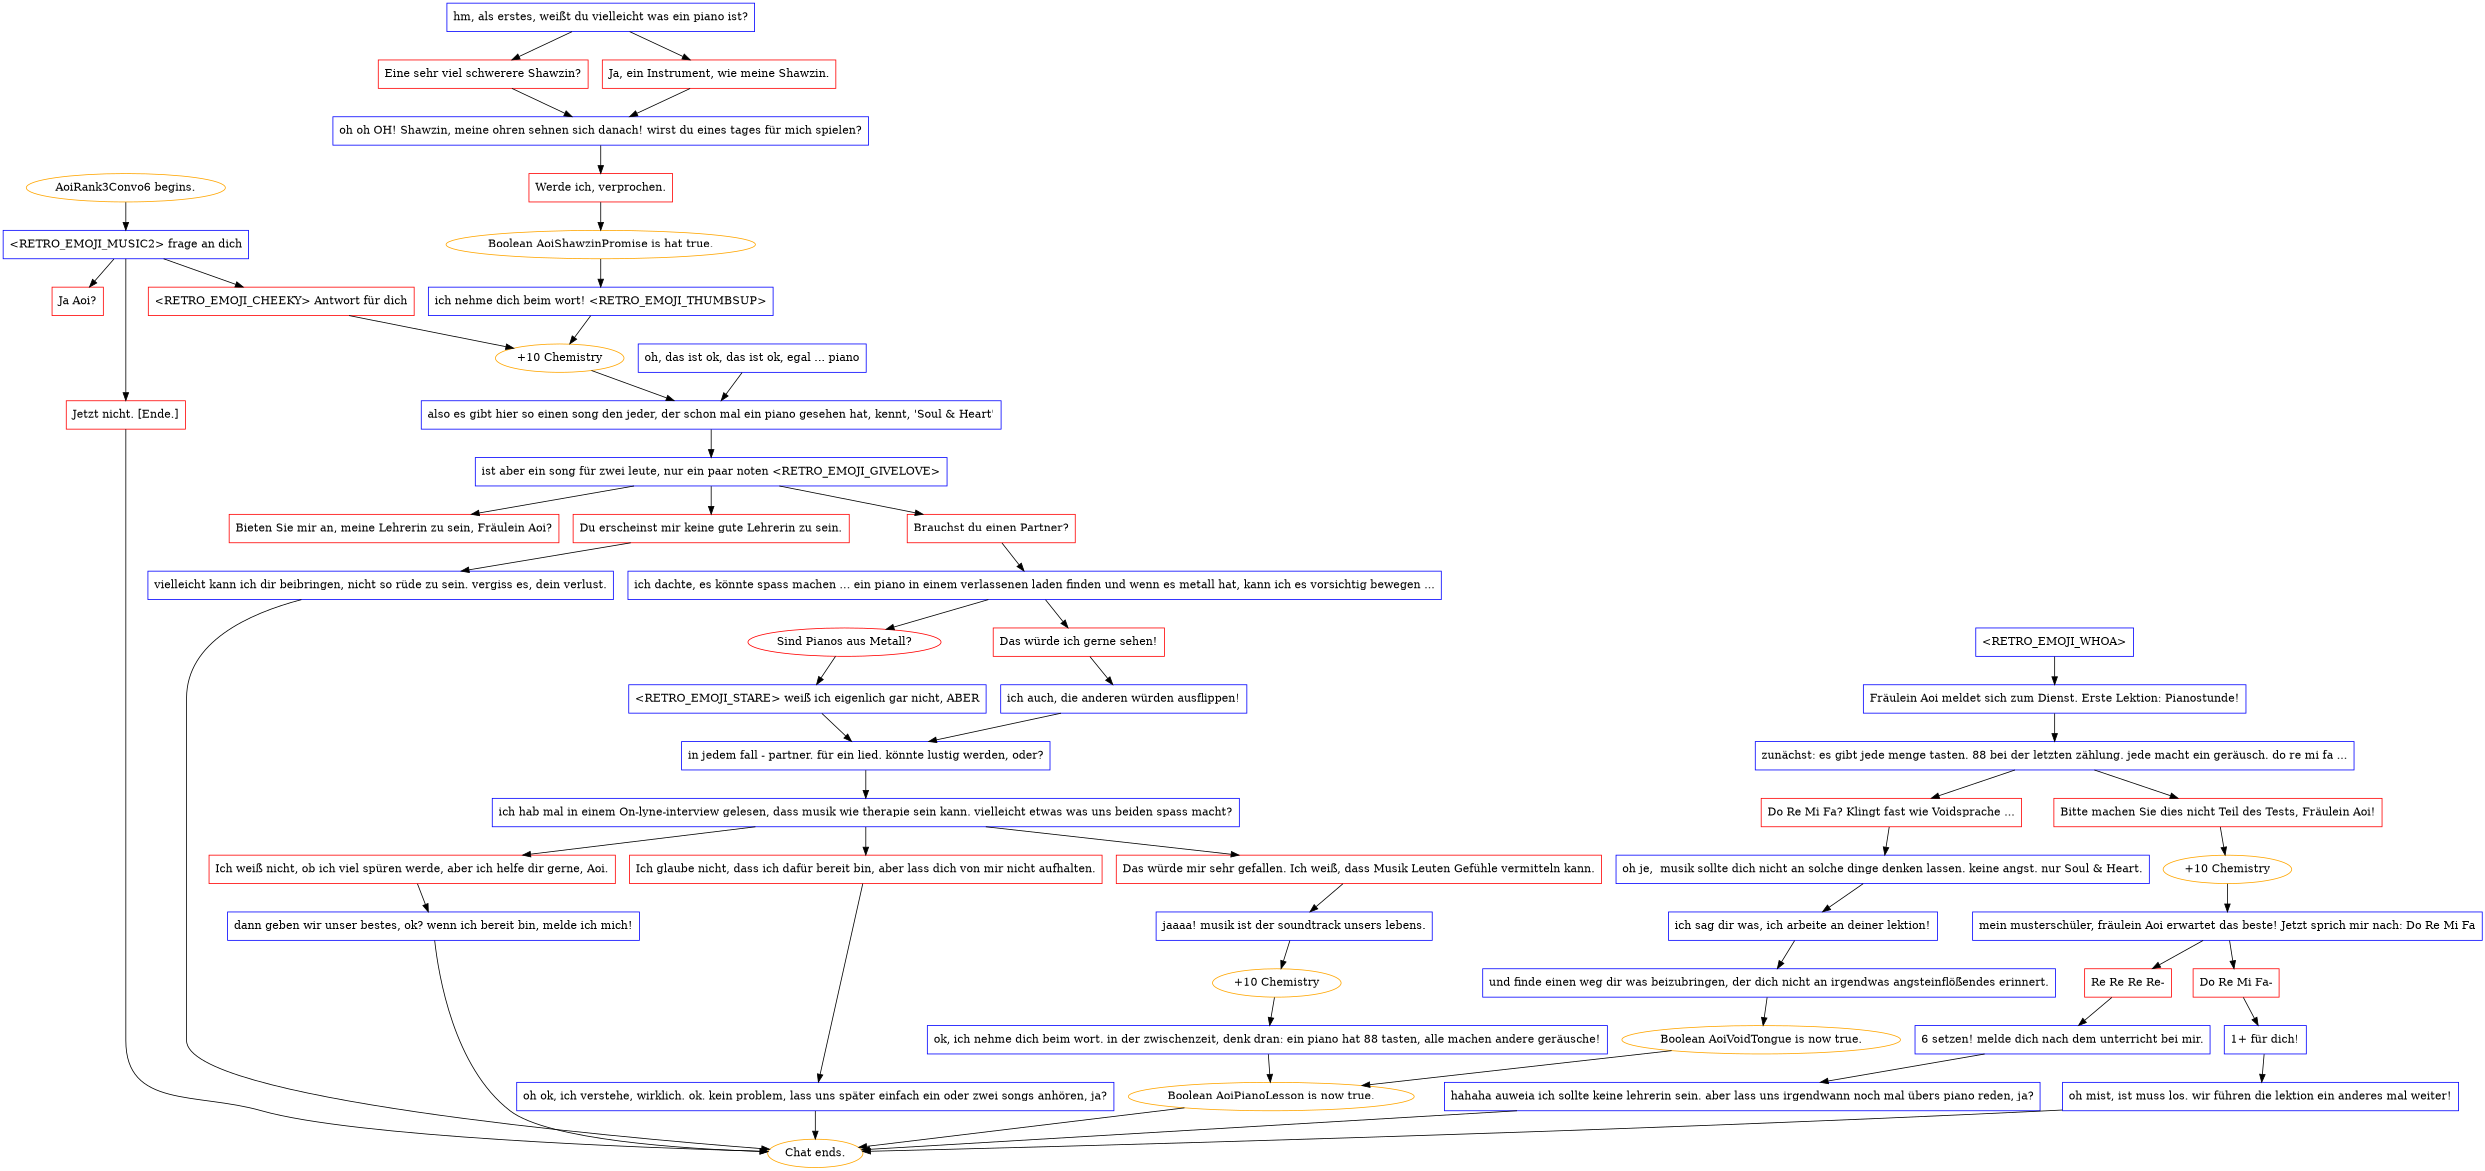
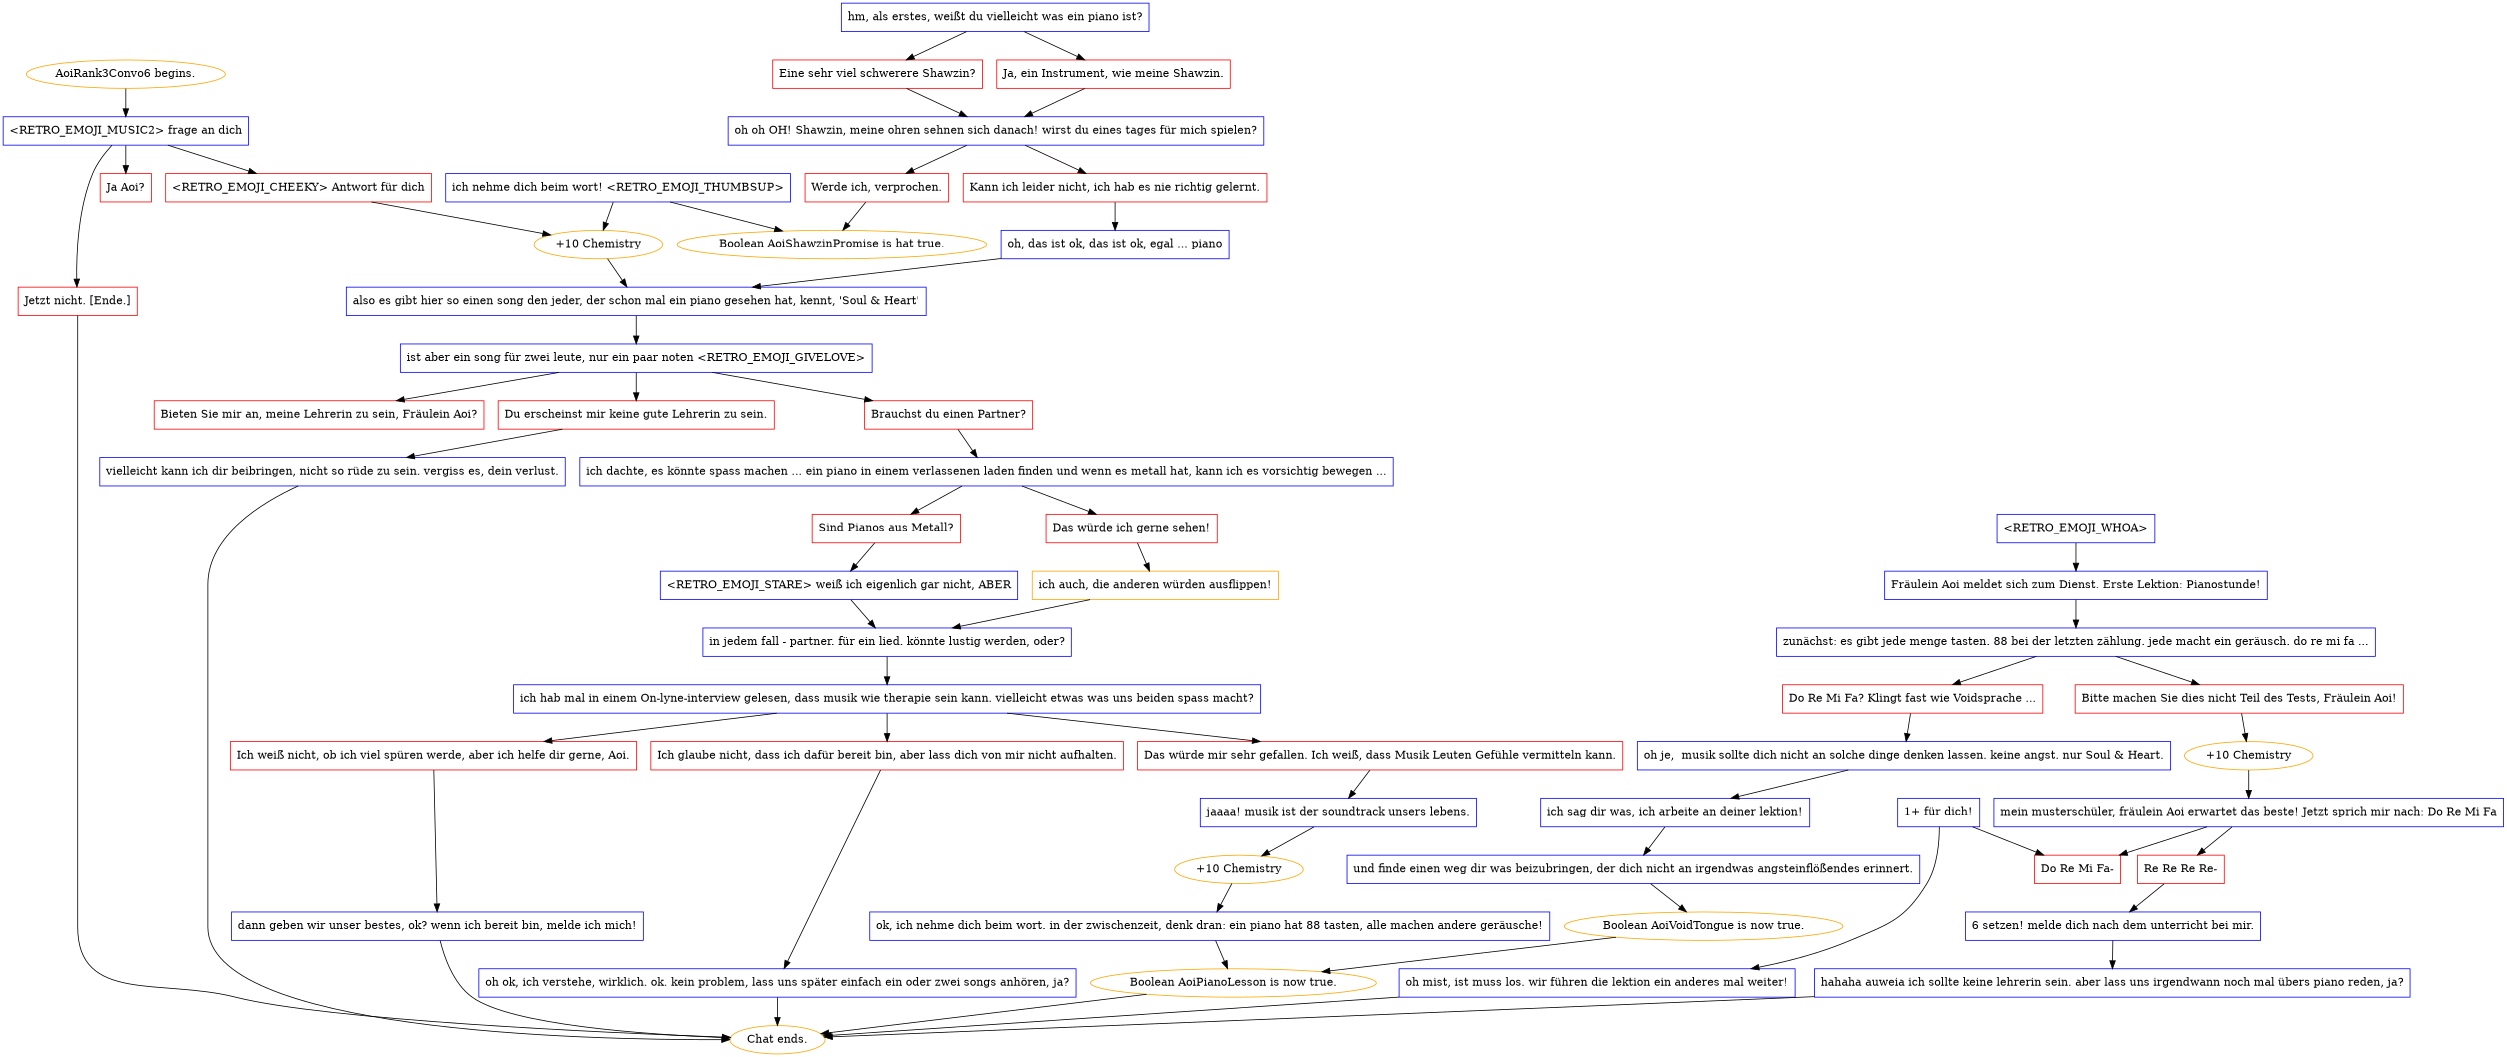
node "Kann ich leider nicht, ich hab es nie richtig gelernt.": added
edge "Boolean AoiShawzinPromise is hat true." -> "ich nehme dich beim wort! <RETRO_EMOJI_THUMBSUP>": reversed
node "Sind Pianos aus Metall?": shape ellipse -> box
node "ich auch, die anderen würden ausflippen!": color blue -> orange
edge "Do Re Mi Fa-" -> "1+ für dich!": reversed
